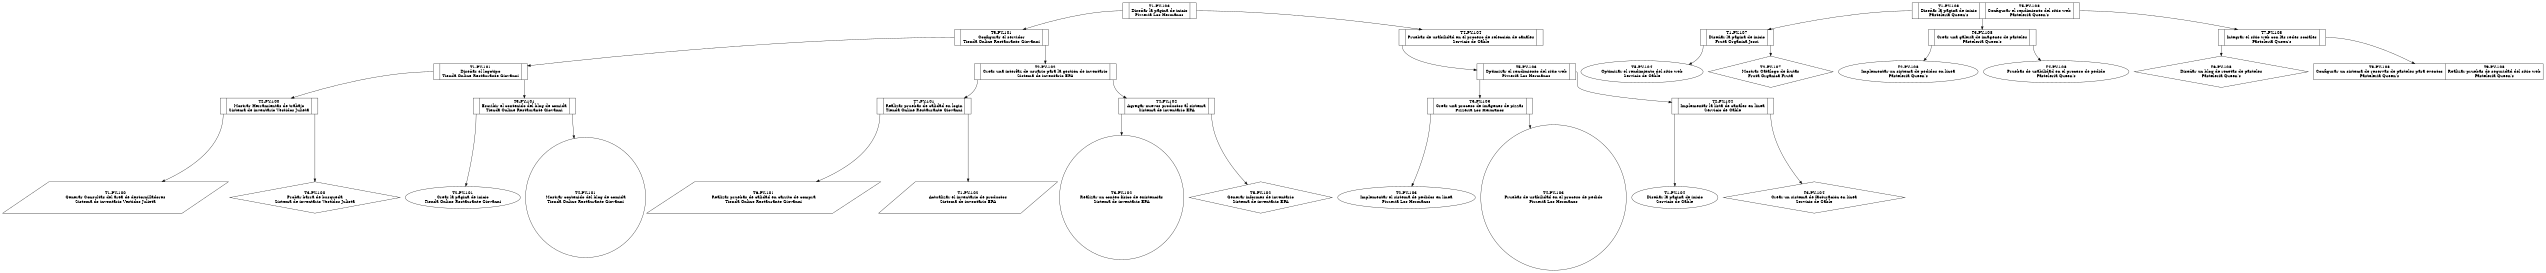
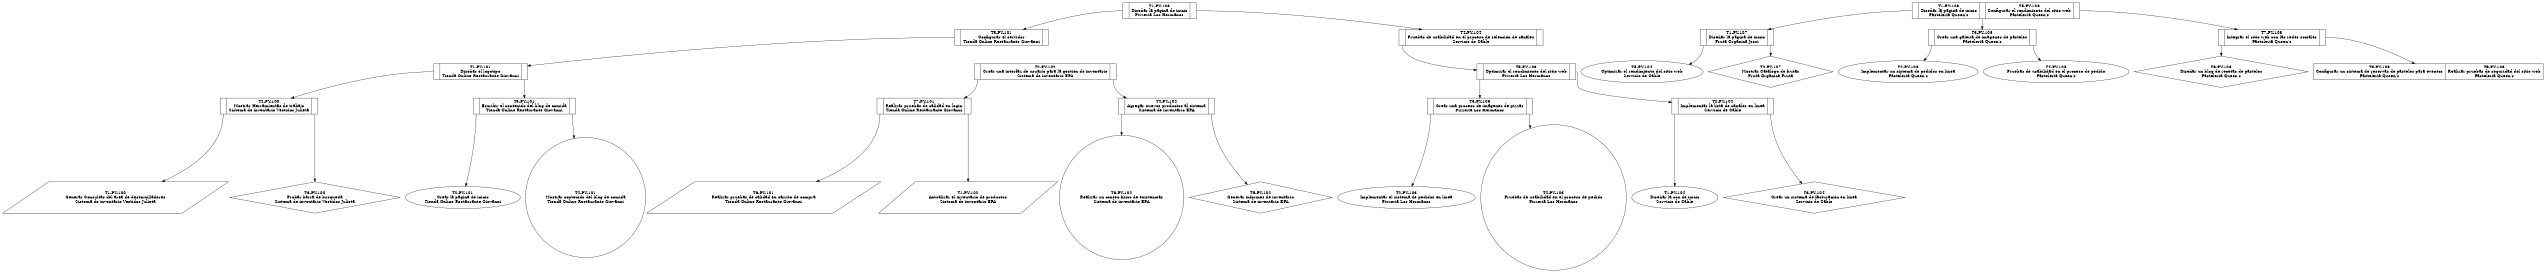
edge "T5-PY-101" -> "T2-PY-102": removed
node "T1-PY-104 Diseñar la página de inicio Servicio de Cable": label "T1-PY-104 Diseñar la página de inicio Servicio de Cable" -> "T1-PY-104 Diseñar la con de inicio Servicio de Cable"
